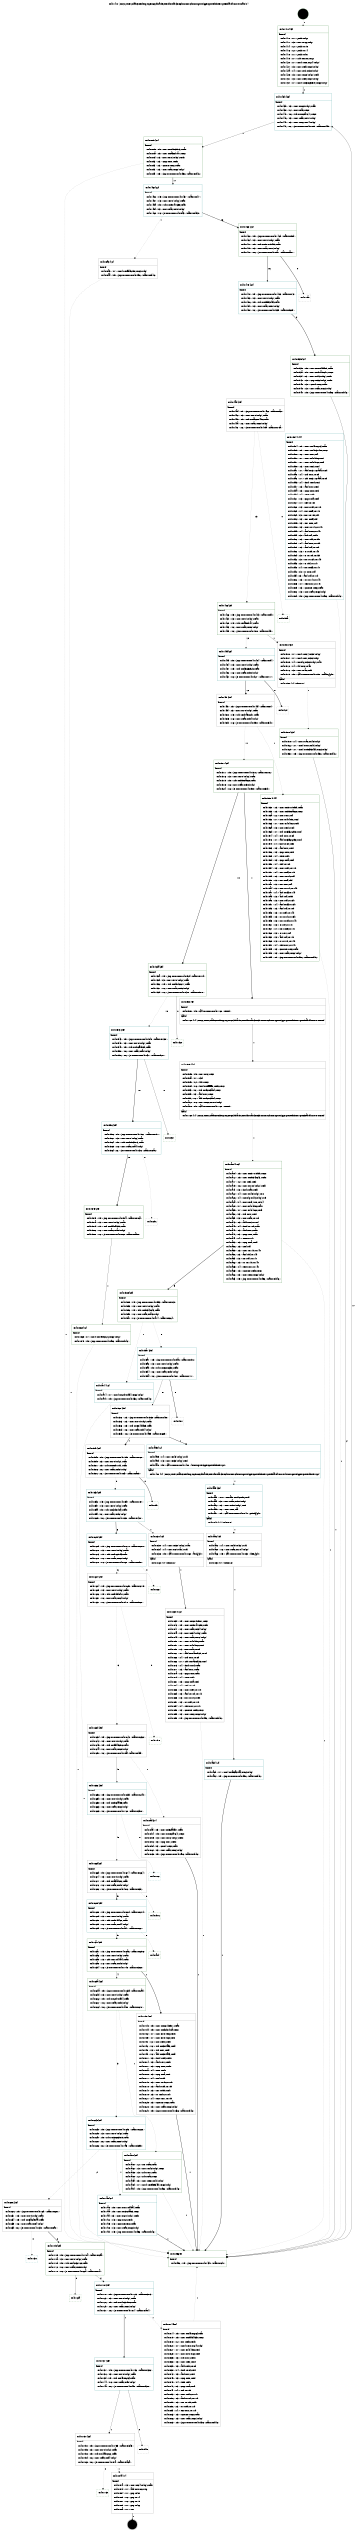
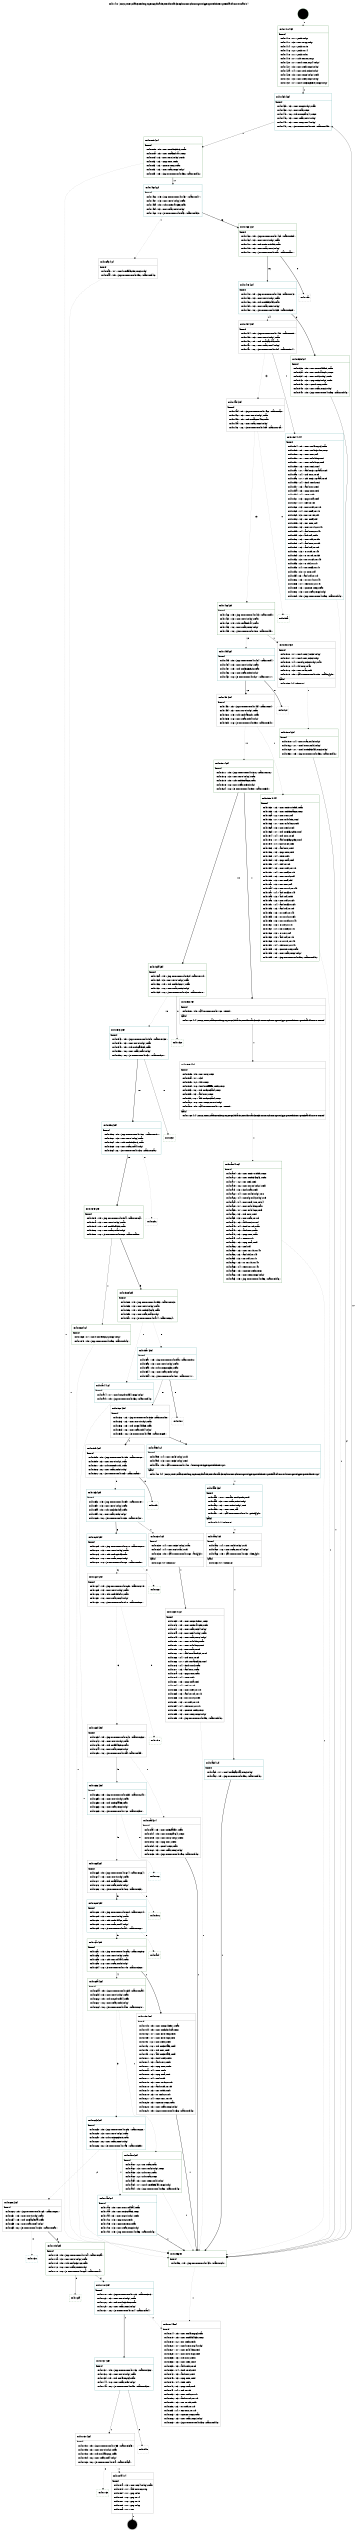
node "0x401494 [25]": added
edge "0x401a0d [103]" -> "0x40158e [25]": now "0x401575 [25]" -> "0x40158e [25]"
edge "0x401e14 [90]" -> "0x401f56 [5]": reversed
